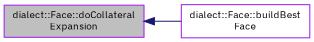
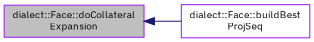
node "dialect::Face::buildBest Face": label "dialect::Face::buildBest Face" -> "dialect::Face::buildBest ProjSeq"
